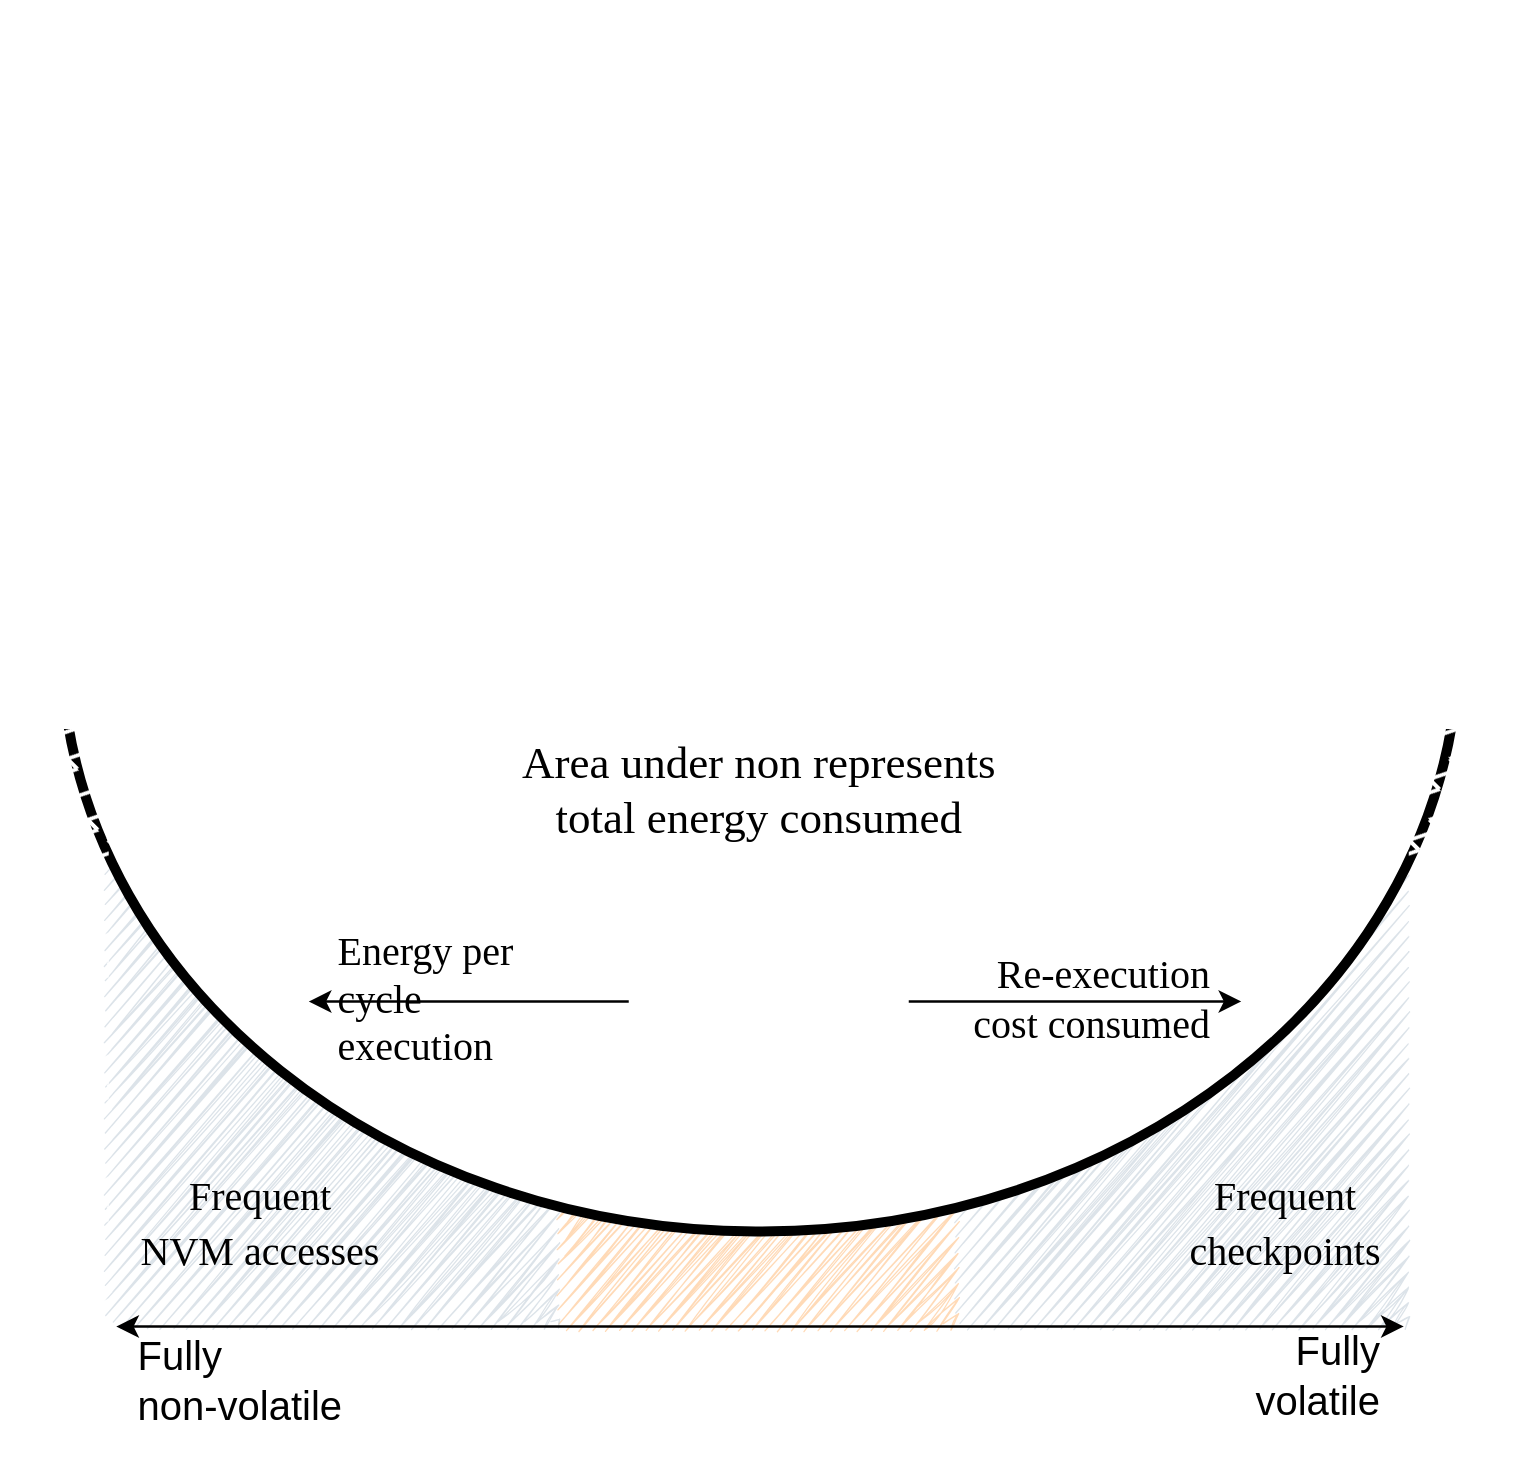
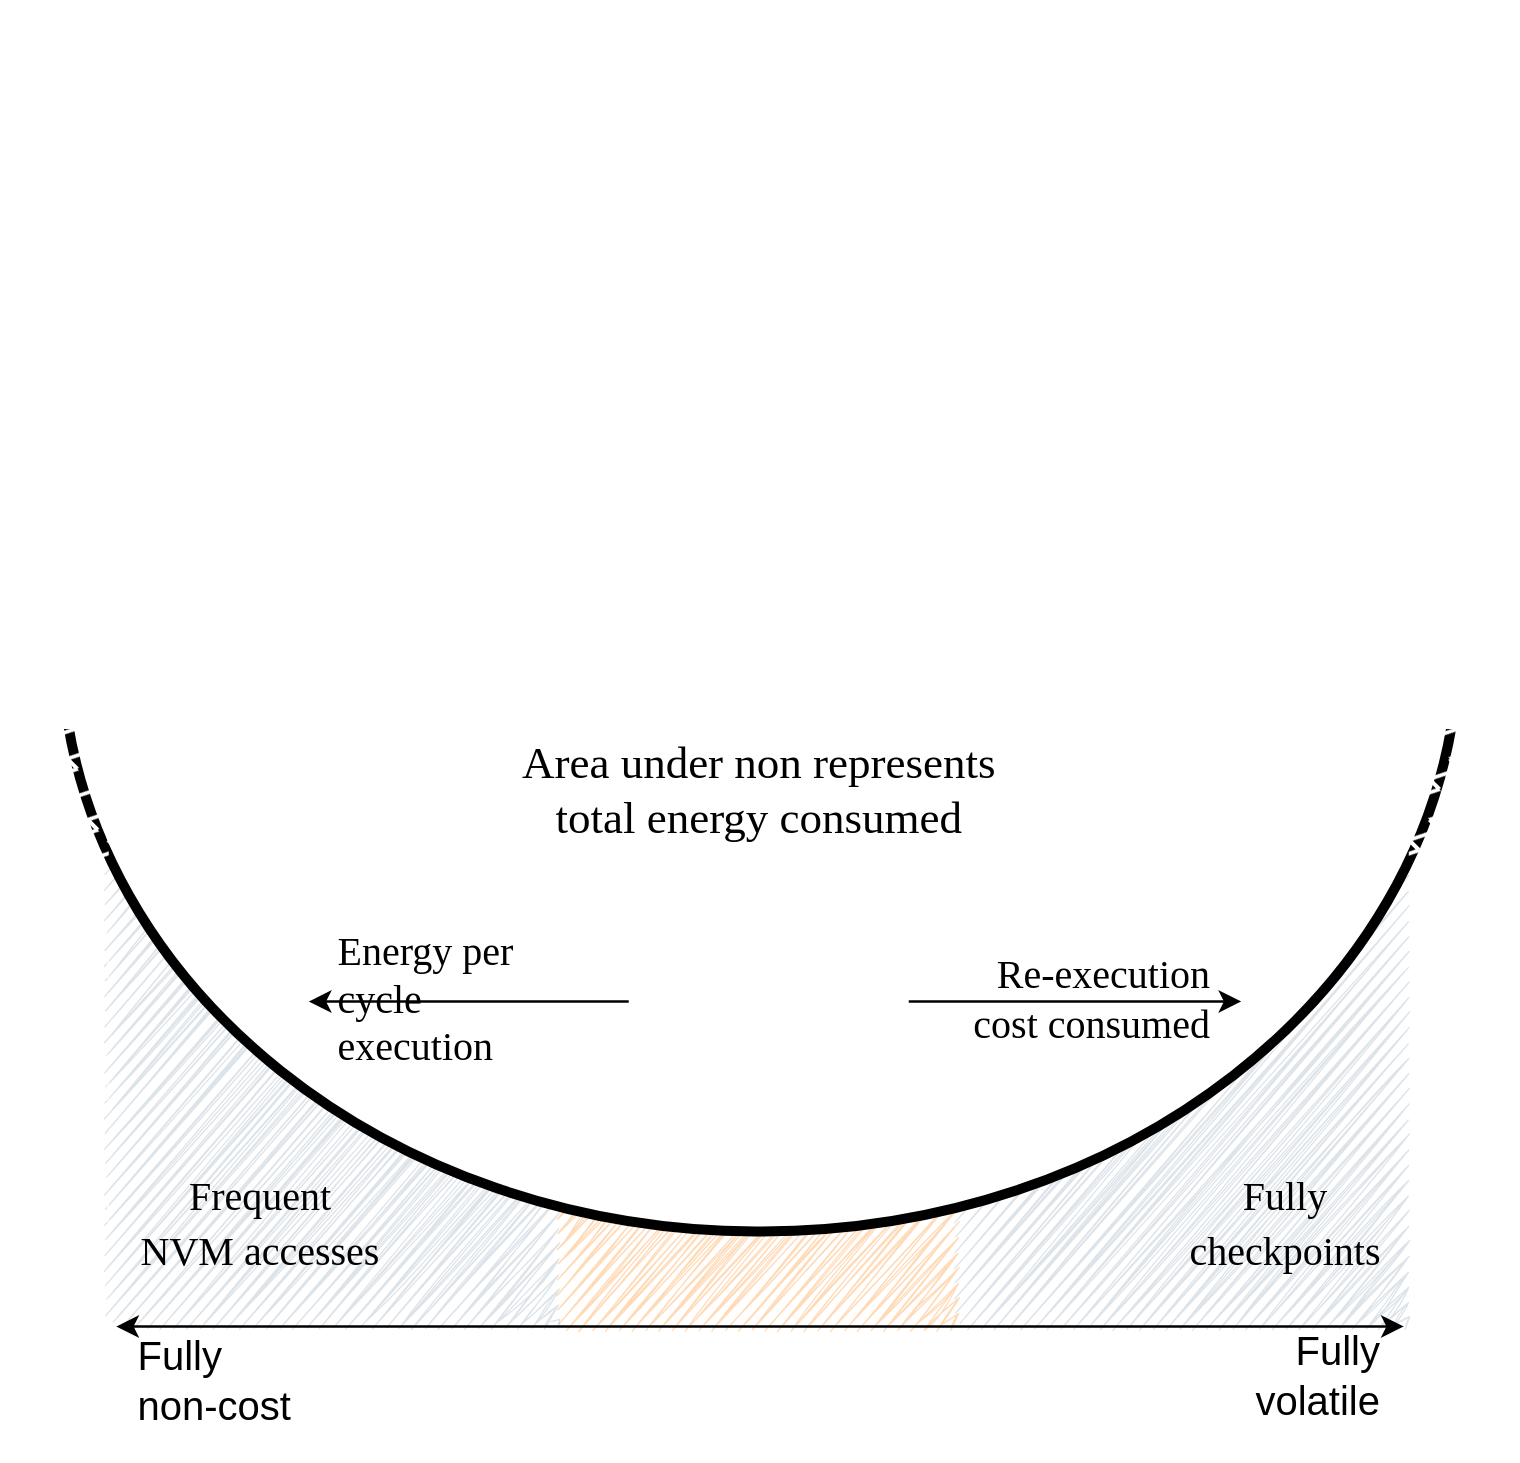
node "Frequent checkpoints": label "Frequent checkpoints" -> "Fully checkpoints"
node "Fully non-volatile": label "Fully non-volatile" -> "Fully non-cost"
